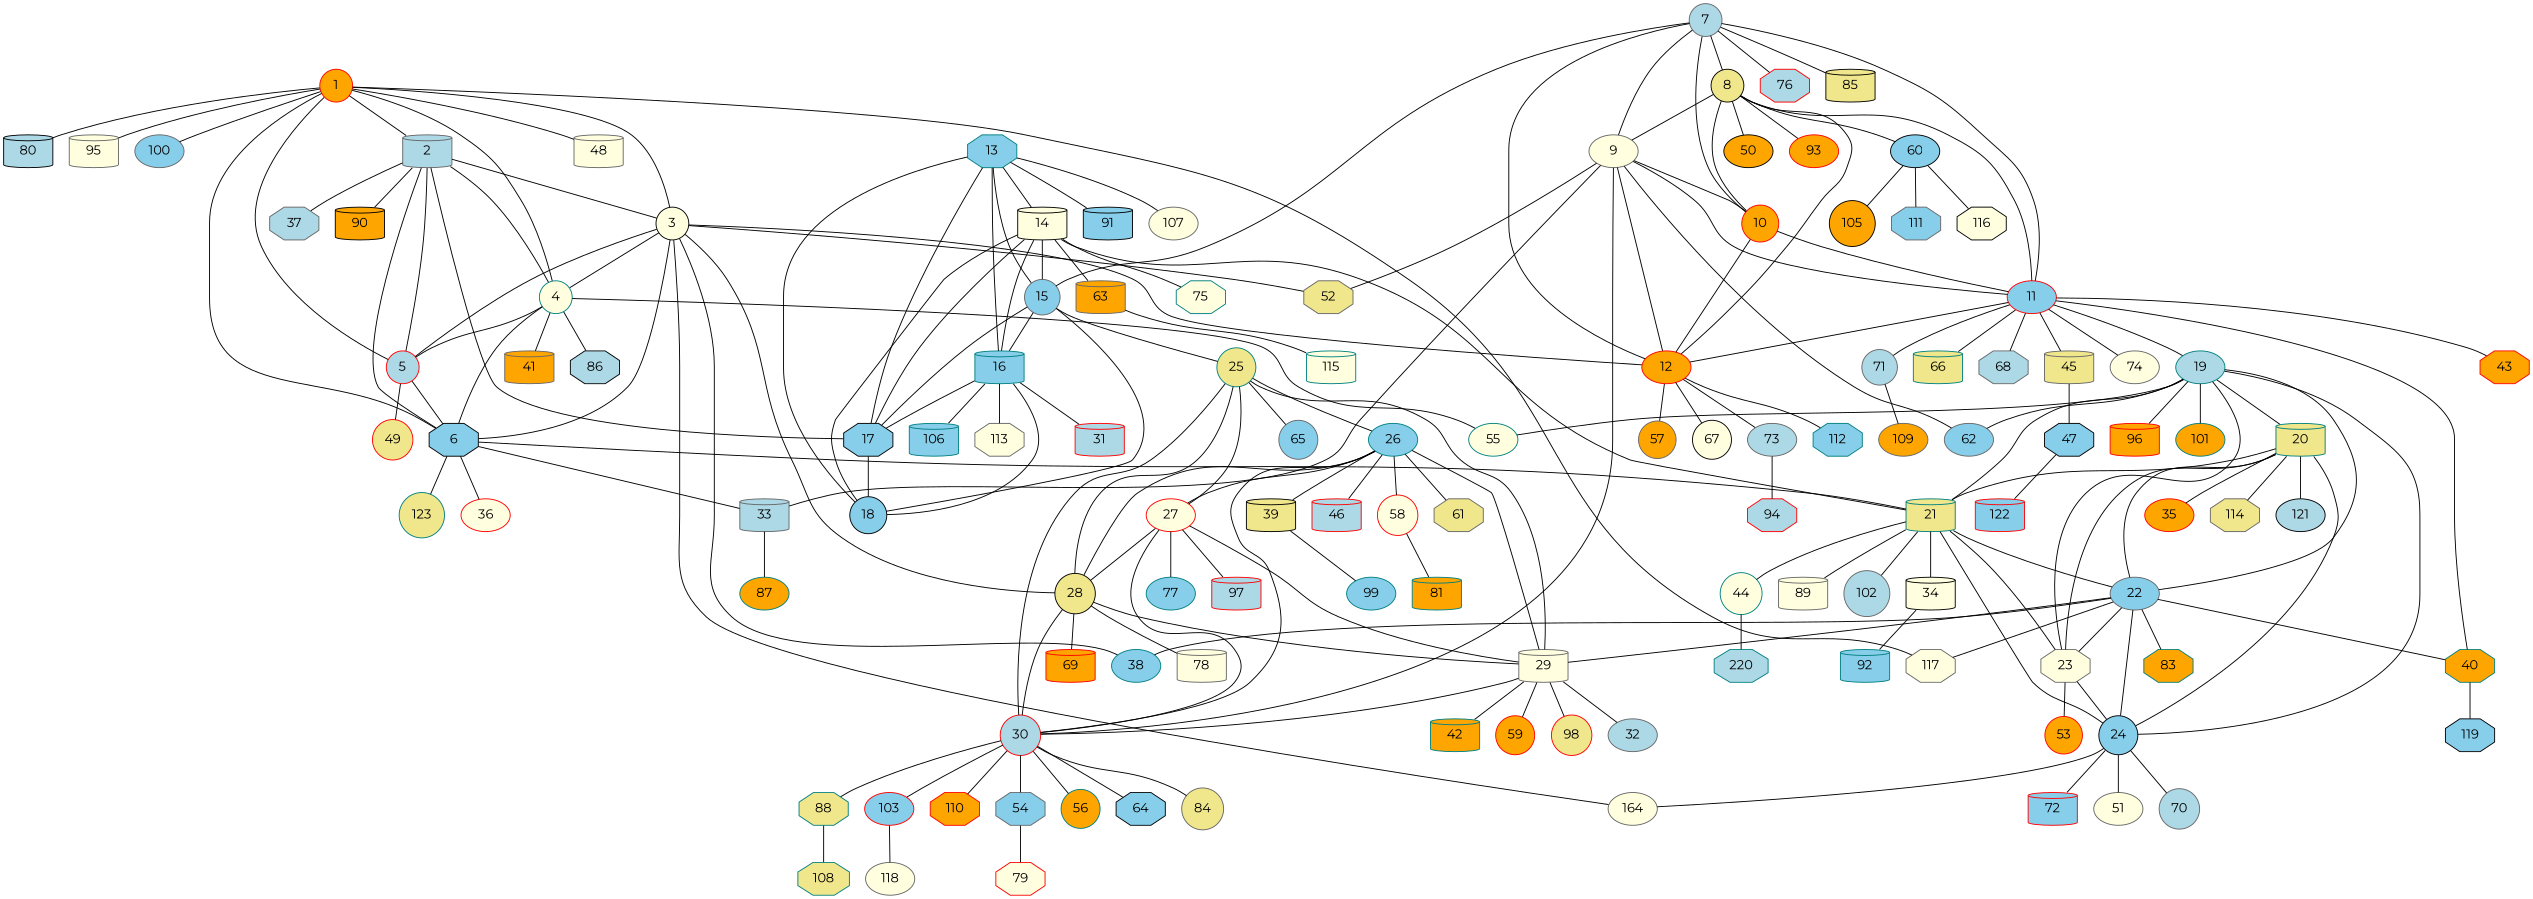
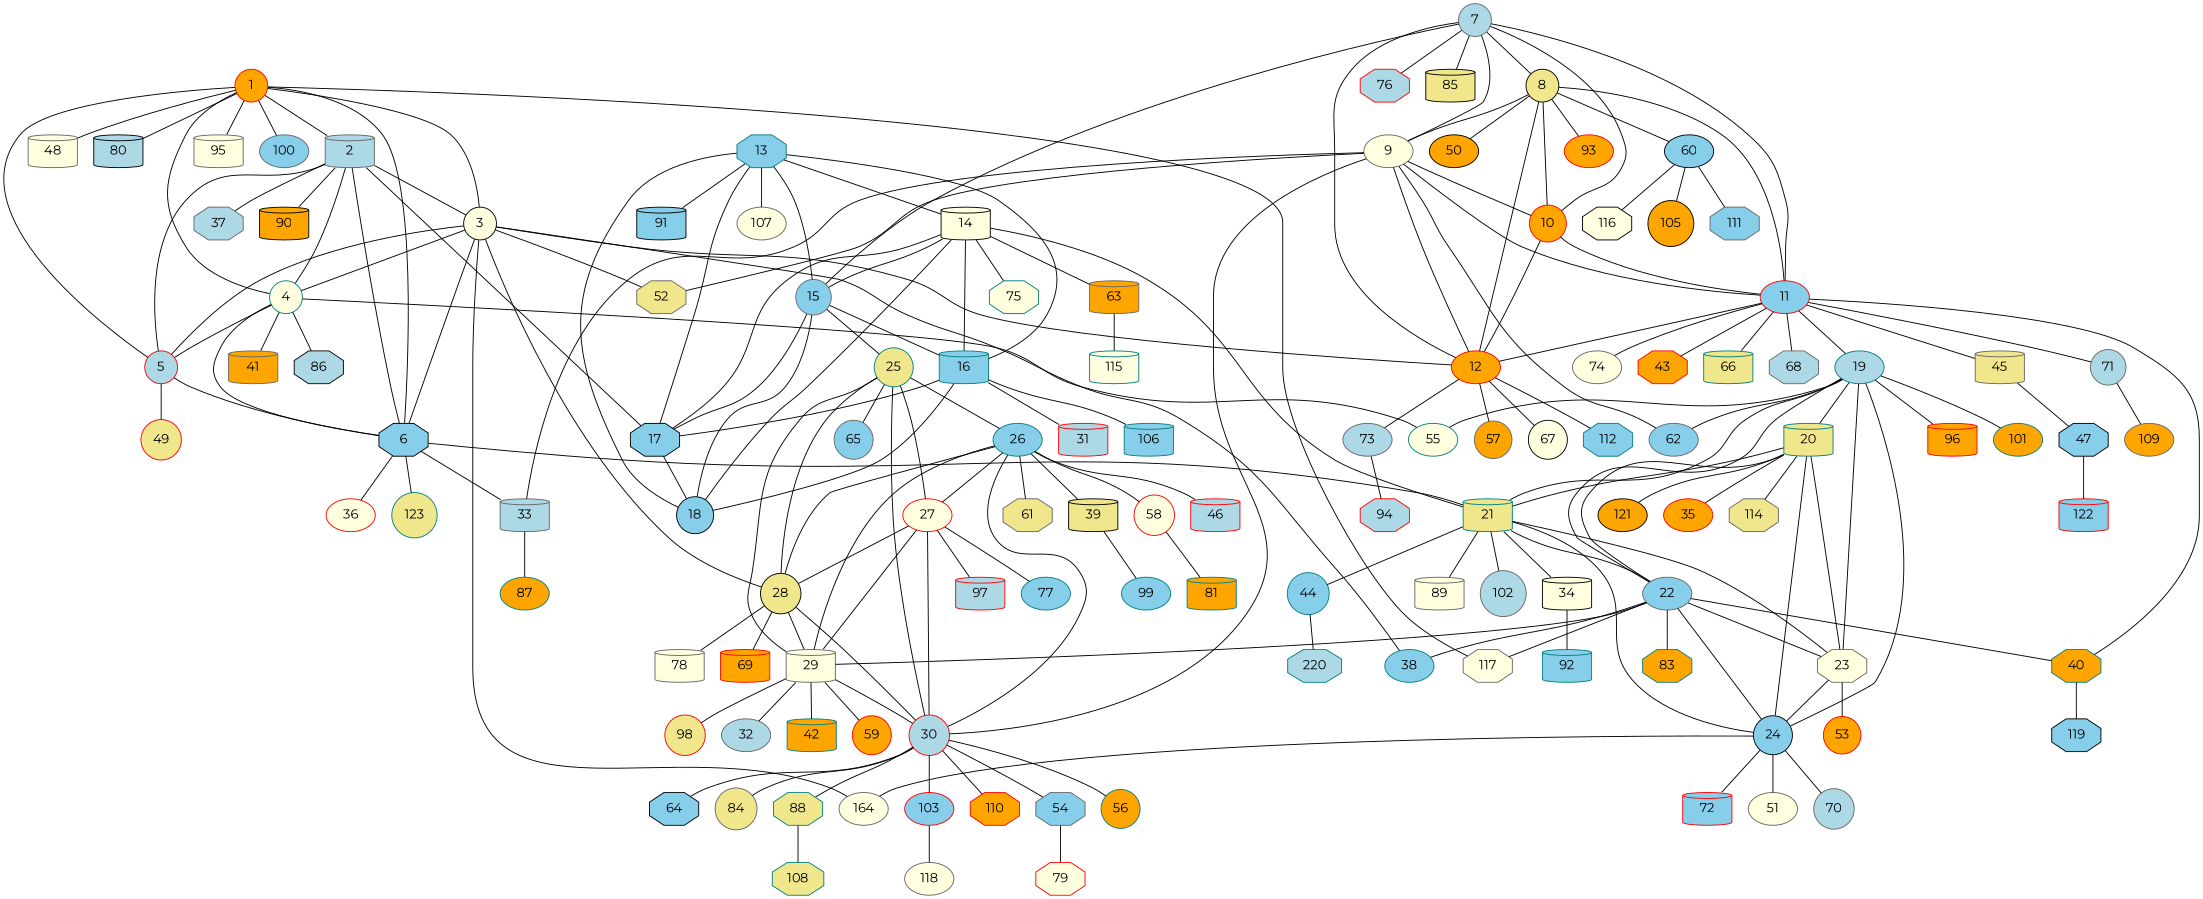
node "113": removed
node "121": fillcolor lightblue -> orange
node "44": fillcolor lightyellow -> skyblue
